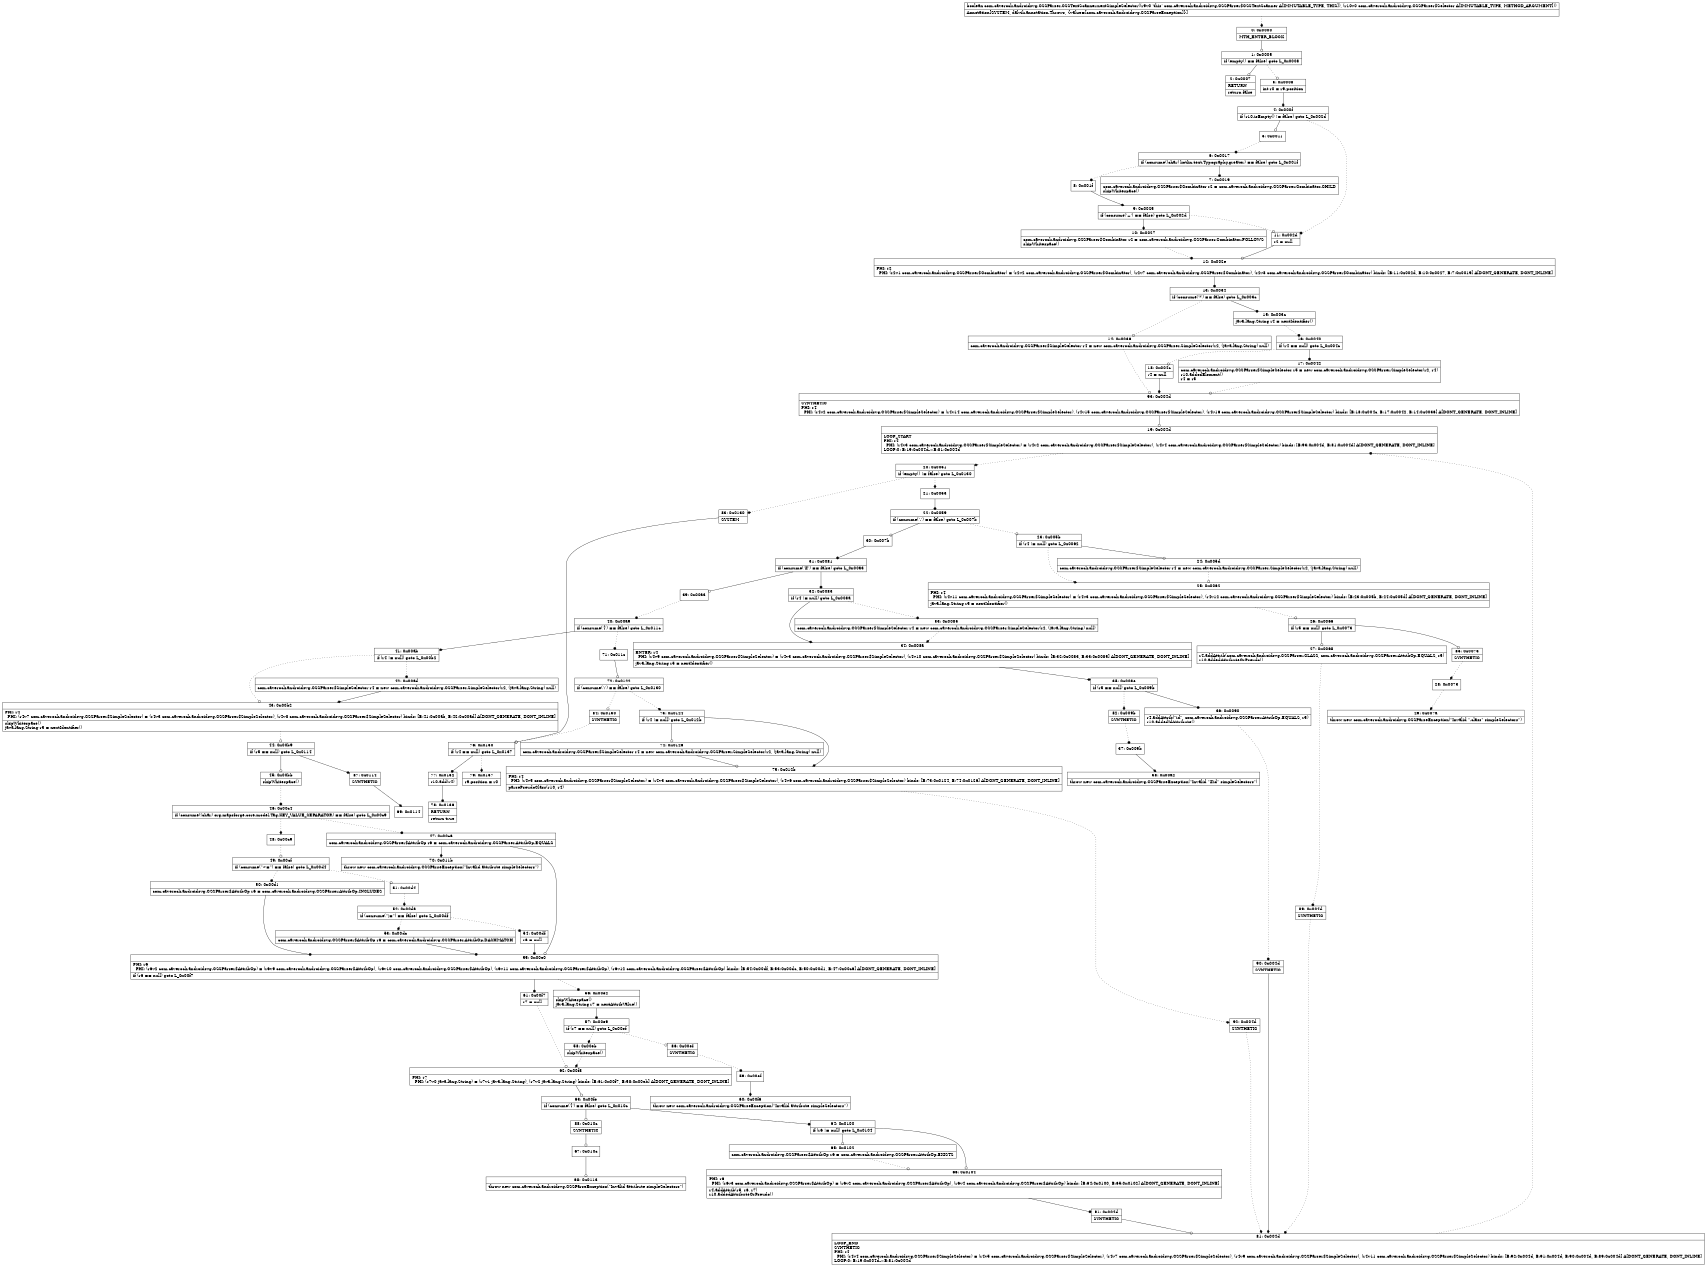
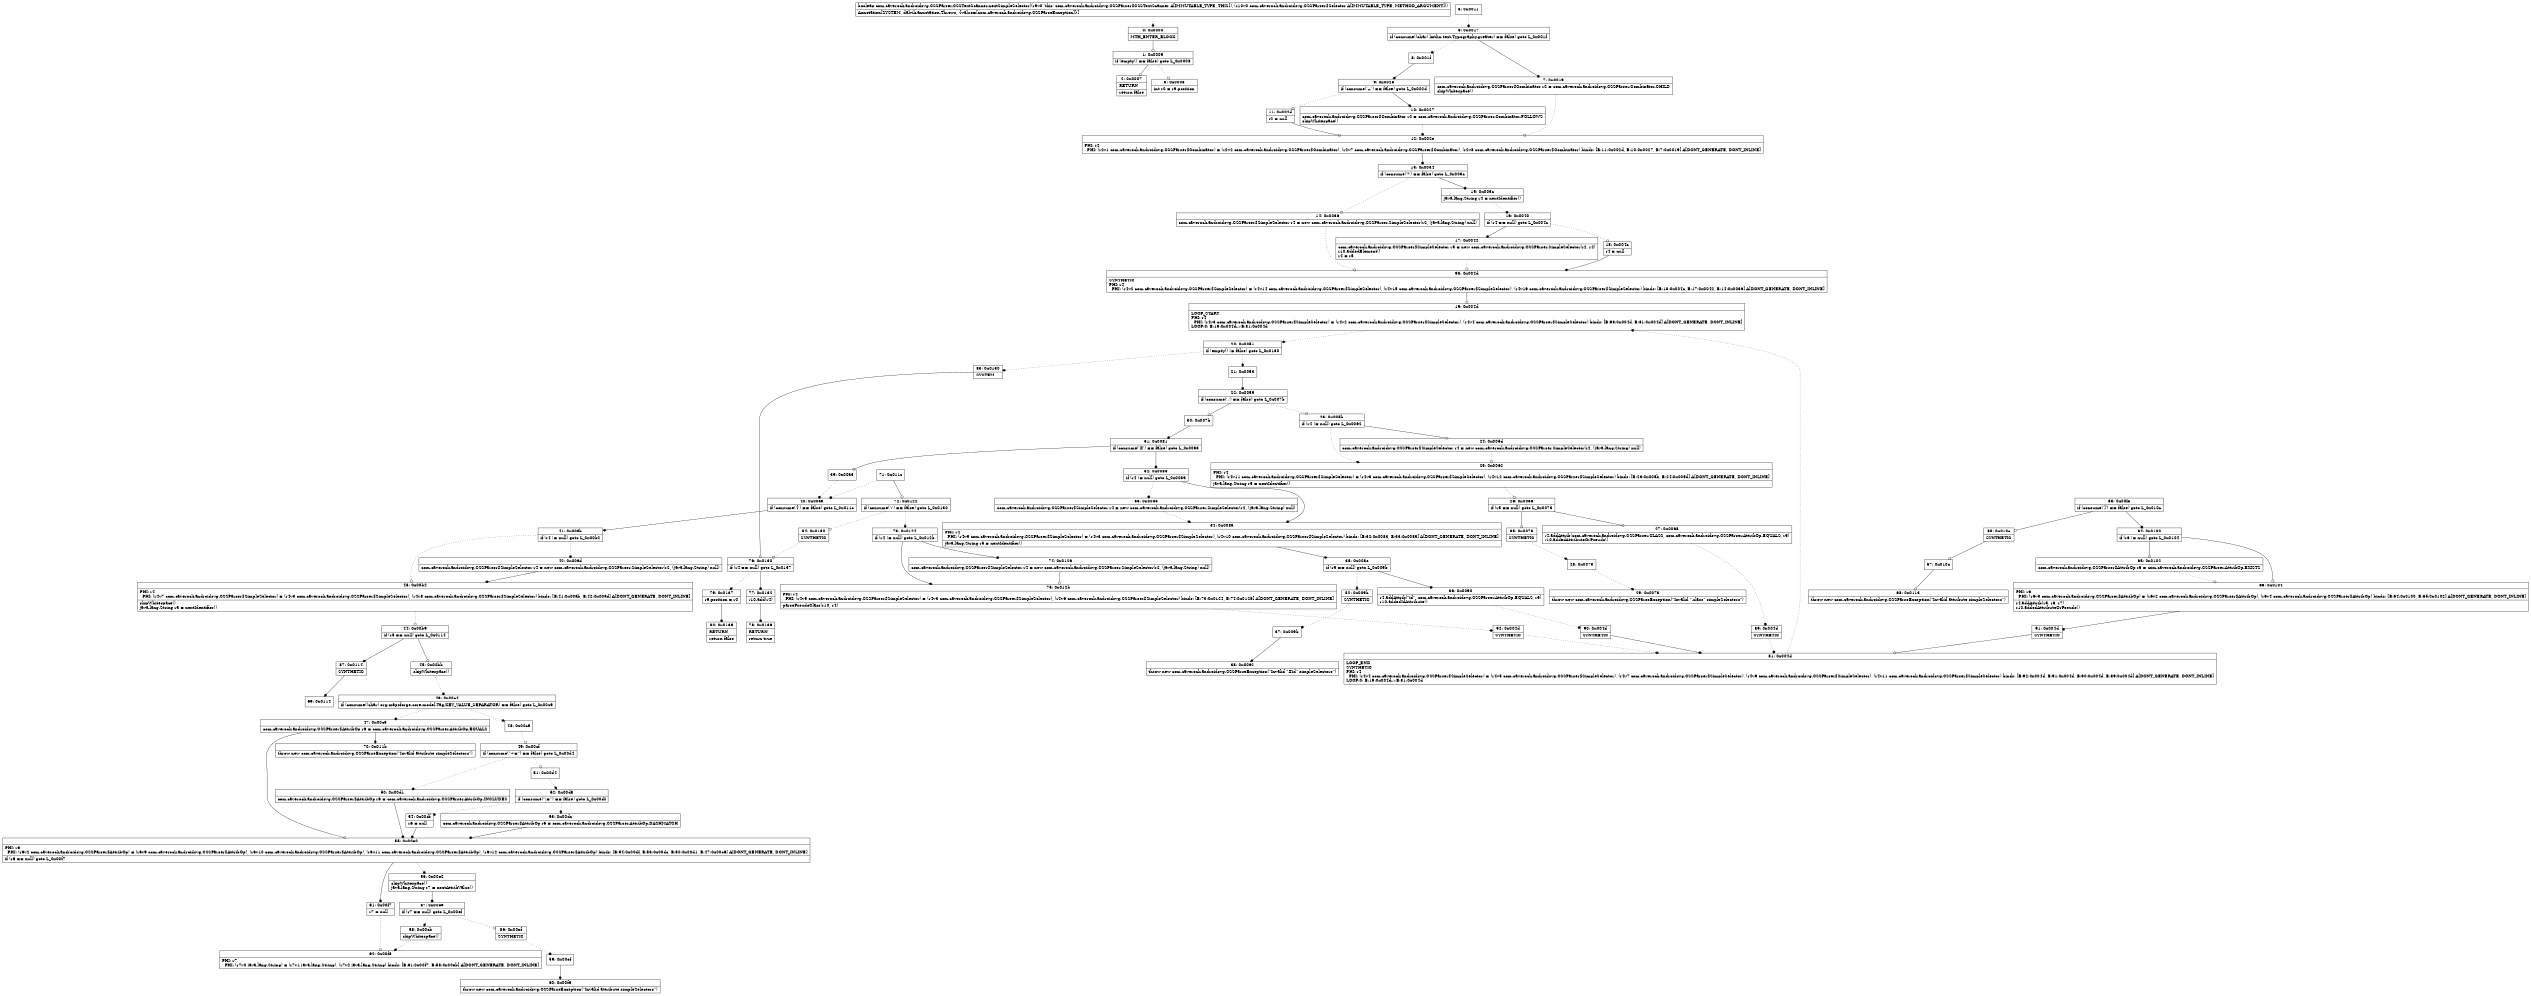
node "4: 0x000f": removed
edge "7: 0x0019" -> "12: 0x002e": added
node "80: 0x0139": added
edge "40: 0x00a9" -> "71: 0x011c": reversed
node "34: 0x008a": text "ENTER: r4" -> "PHI: r4"
edge "73: 0x0124" -> "74: 0x0126": arrowhead odot -> dot
edge "62: 0x00f8" -> "63: 0x00fe": removed
